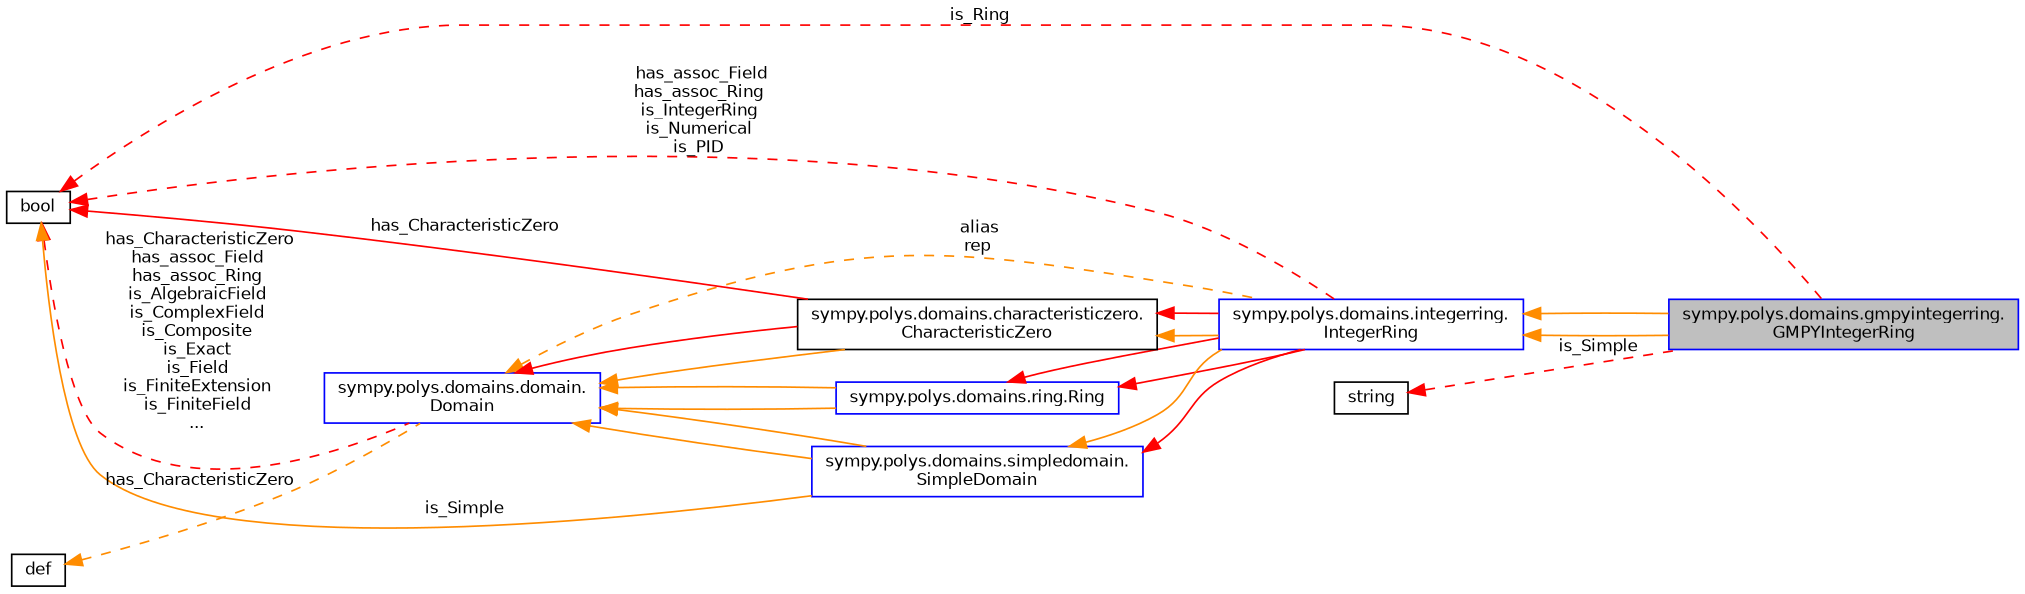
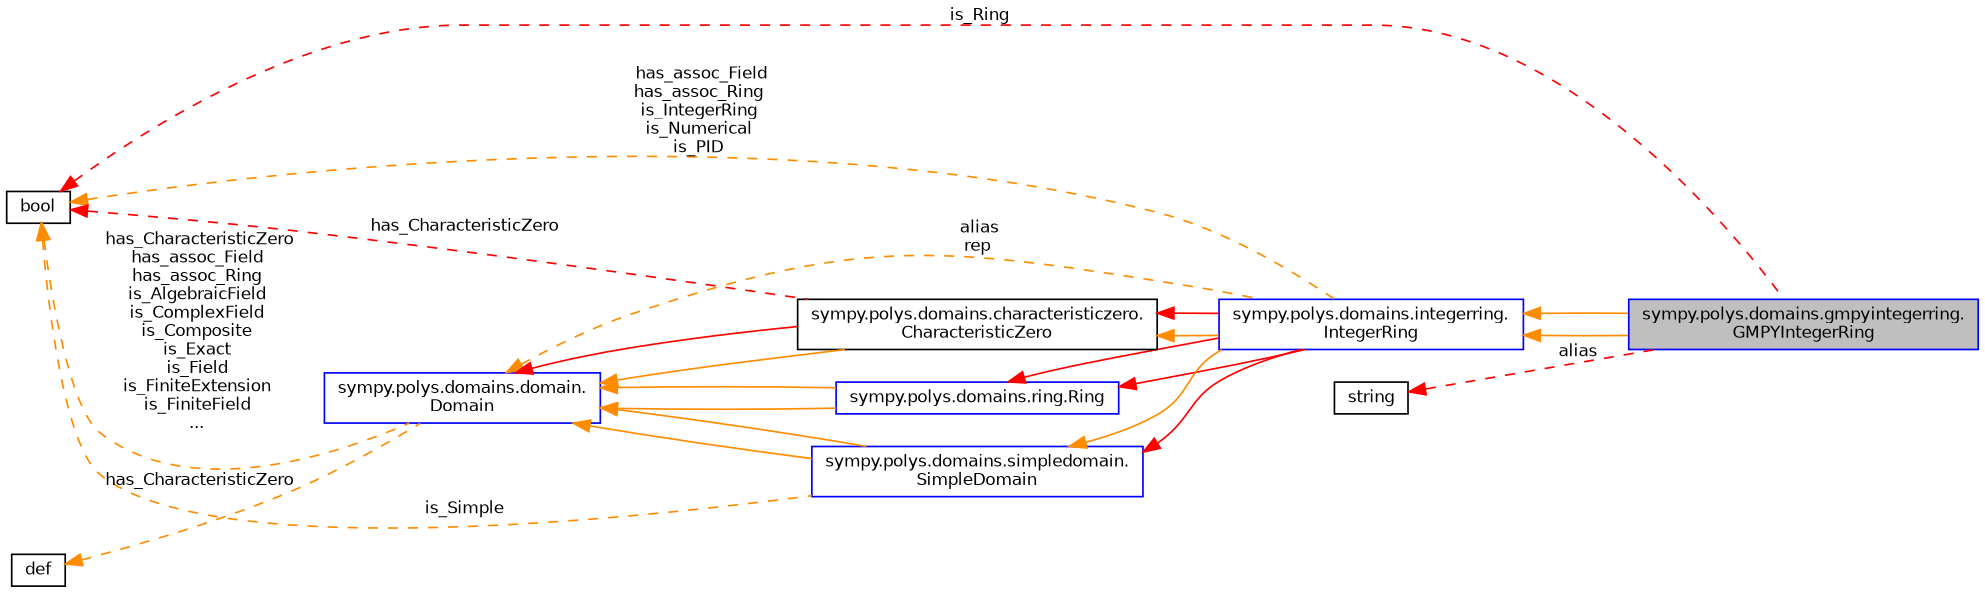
edge "sympy.polys.domains.integerring. IntegerRing" -> "bool": color red -> darkorange
edge "sympy.polys.domains.characteristiczero. CharacteristicZero" -> "bool": style solid -> dashed
edge "sympy.polys.domains.gmpyintegerring. GMPYIntegerRing" -> "string": label " is_Simple" -> " alias"
edge "sympy.polys.domains.domain. Domain" -> "bool": color red -> darkorange
edge "sympy.polys.domains.simpledomain. SimpleDomain" -> "bool": style solid -> dashed
